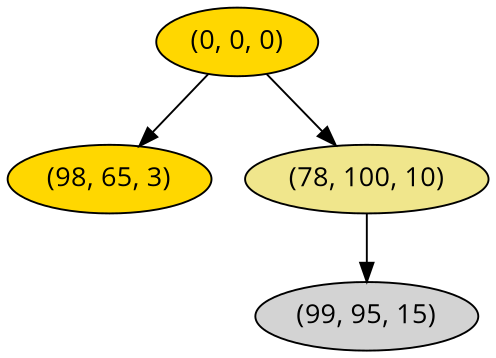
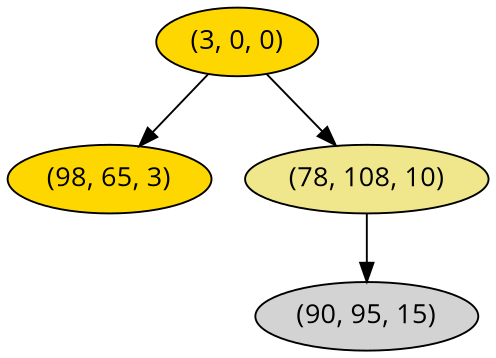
node "(0, 0, 0)": label "(0, 0, 0)" -> "(3, 0, 0)"
node "(78, 100, 10)": label "(78, 100, 10)" -> "(78, 108, 10)"
node "(99, 95, 15)": label "(99, 95, 15)" -> "(90, 95, 15)"
